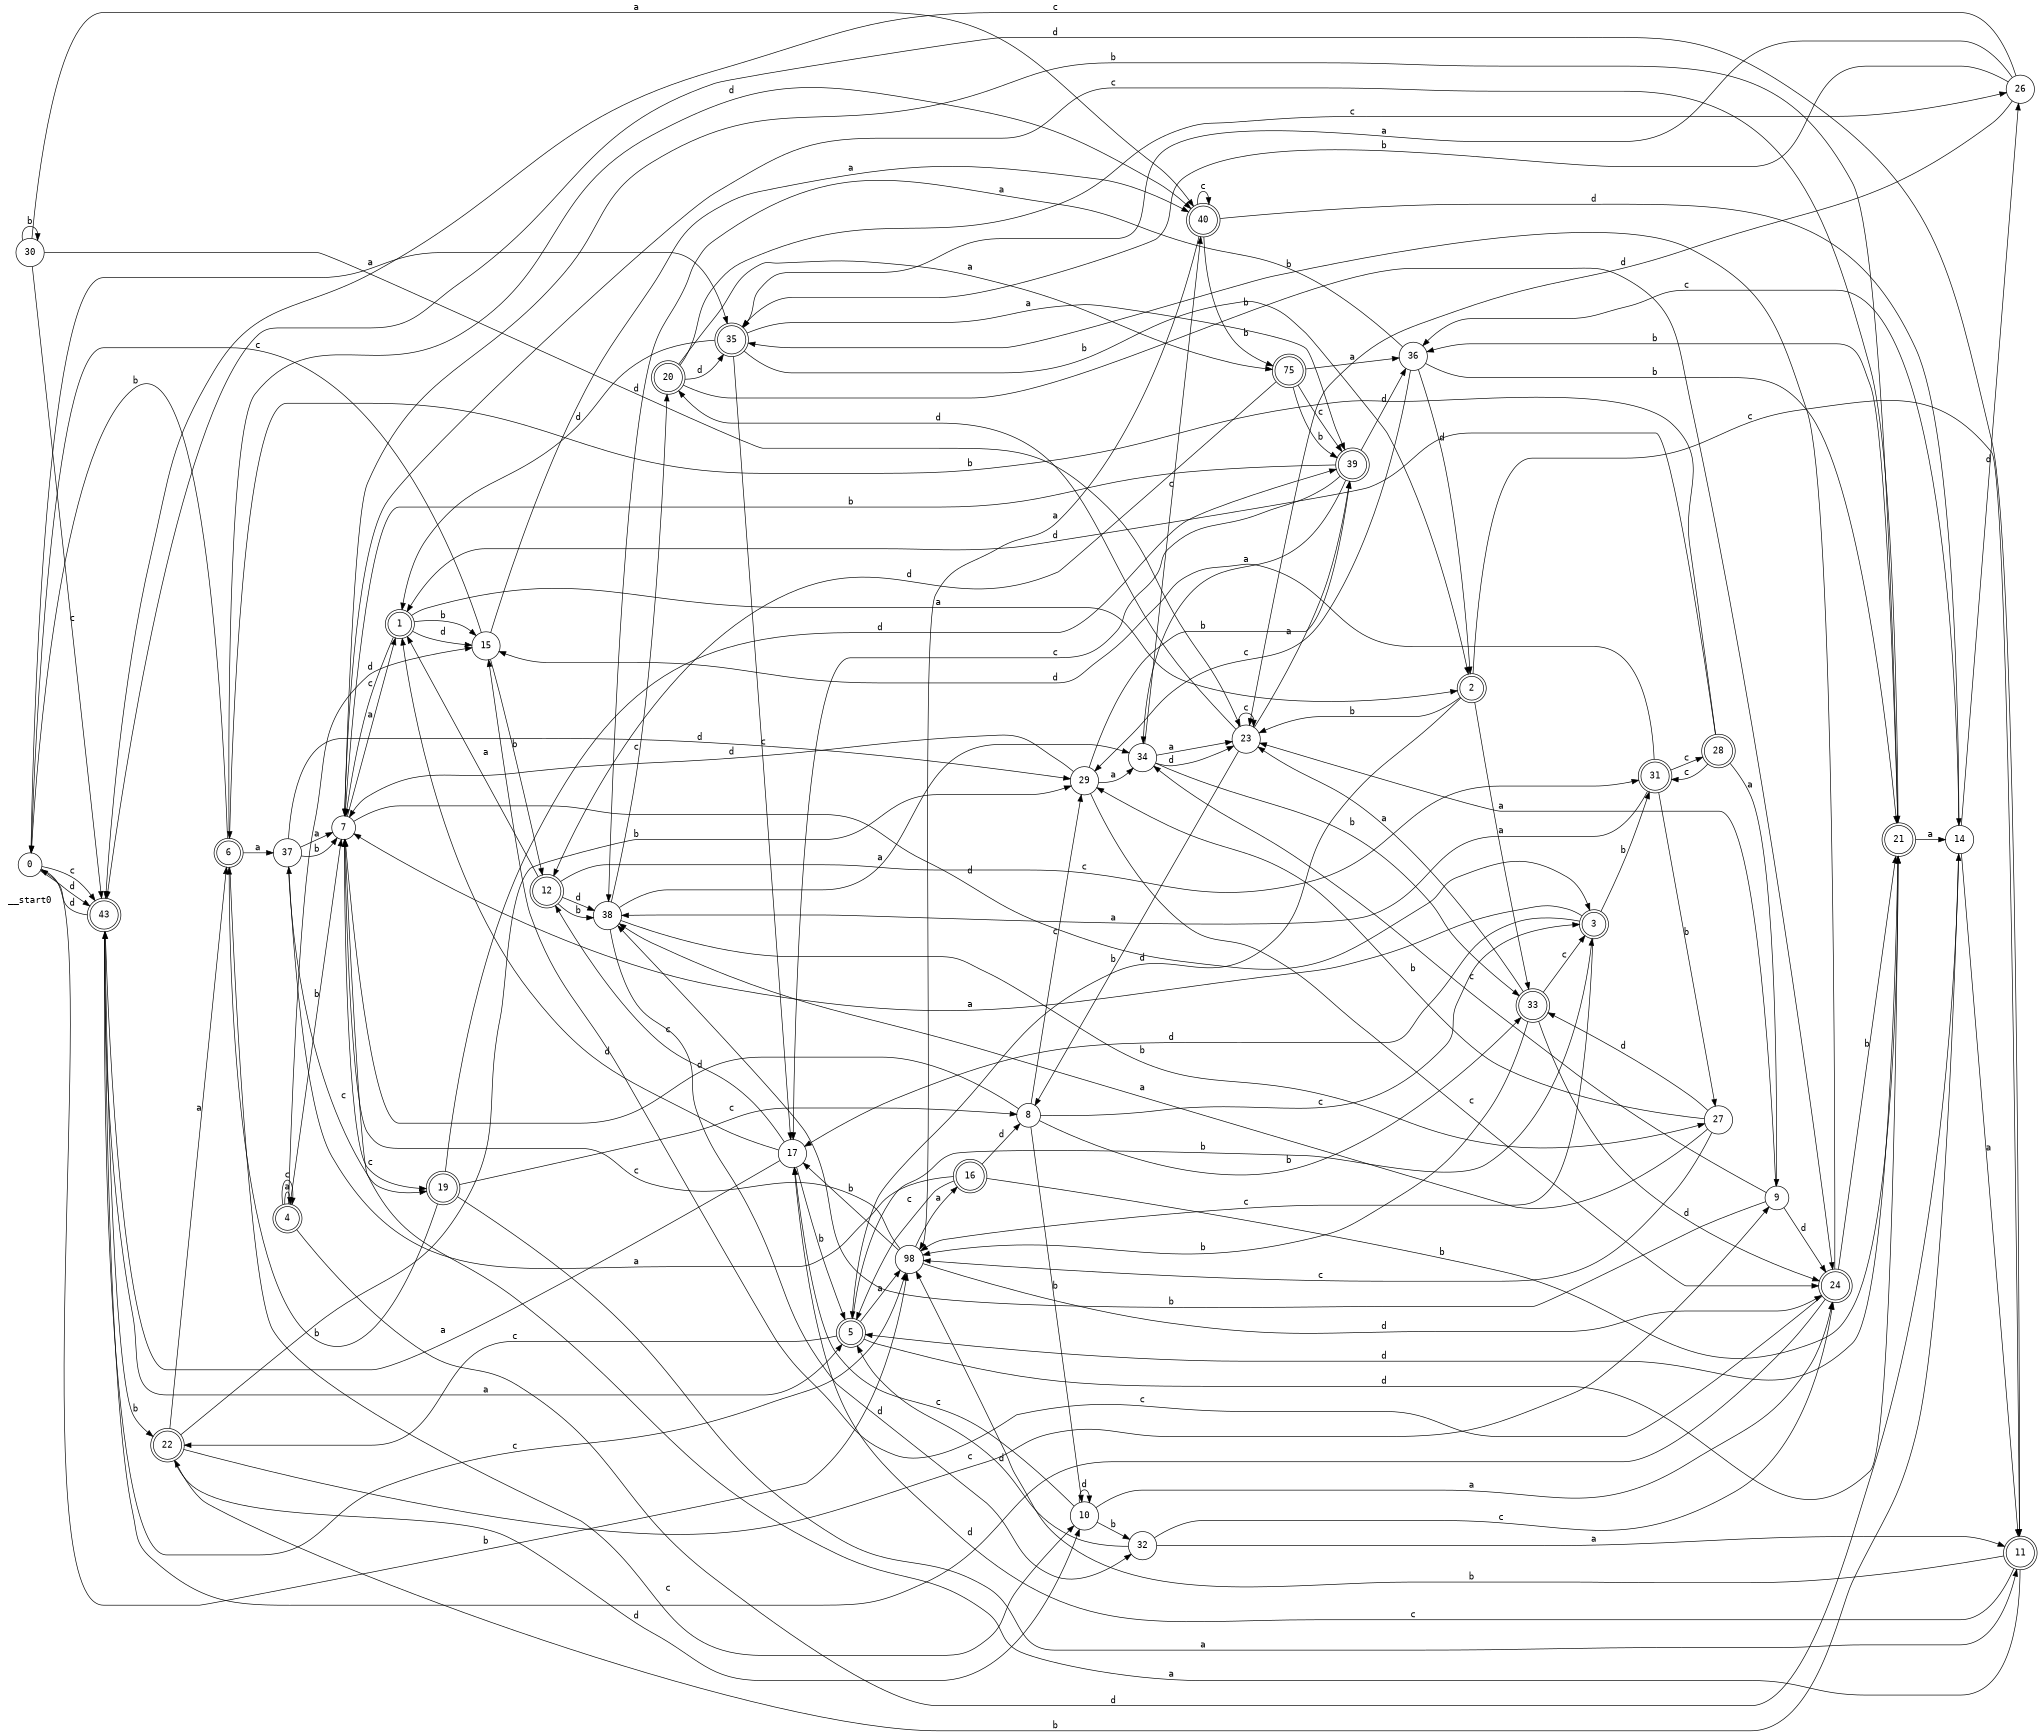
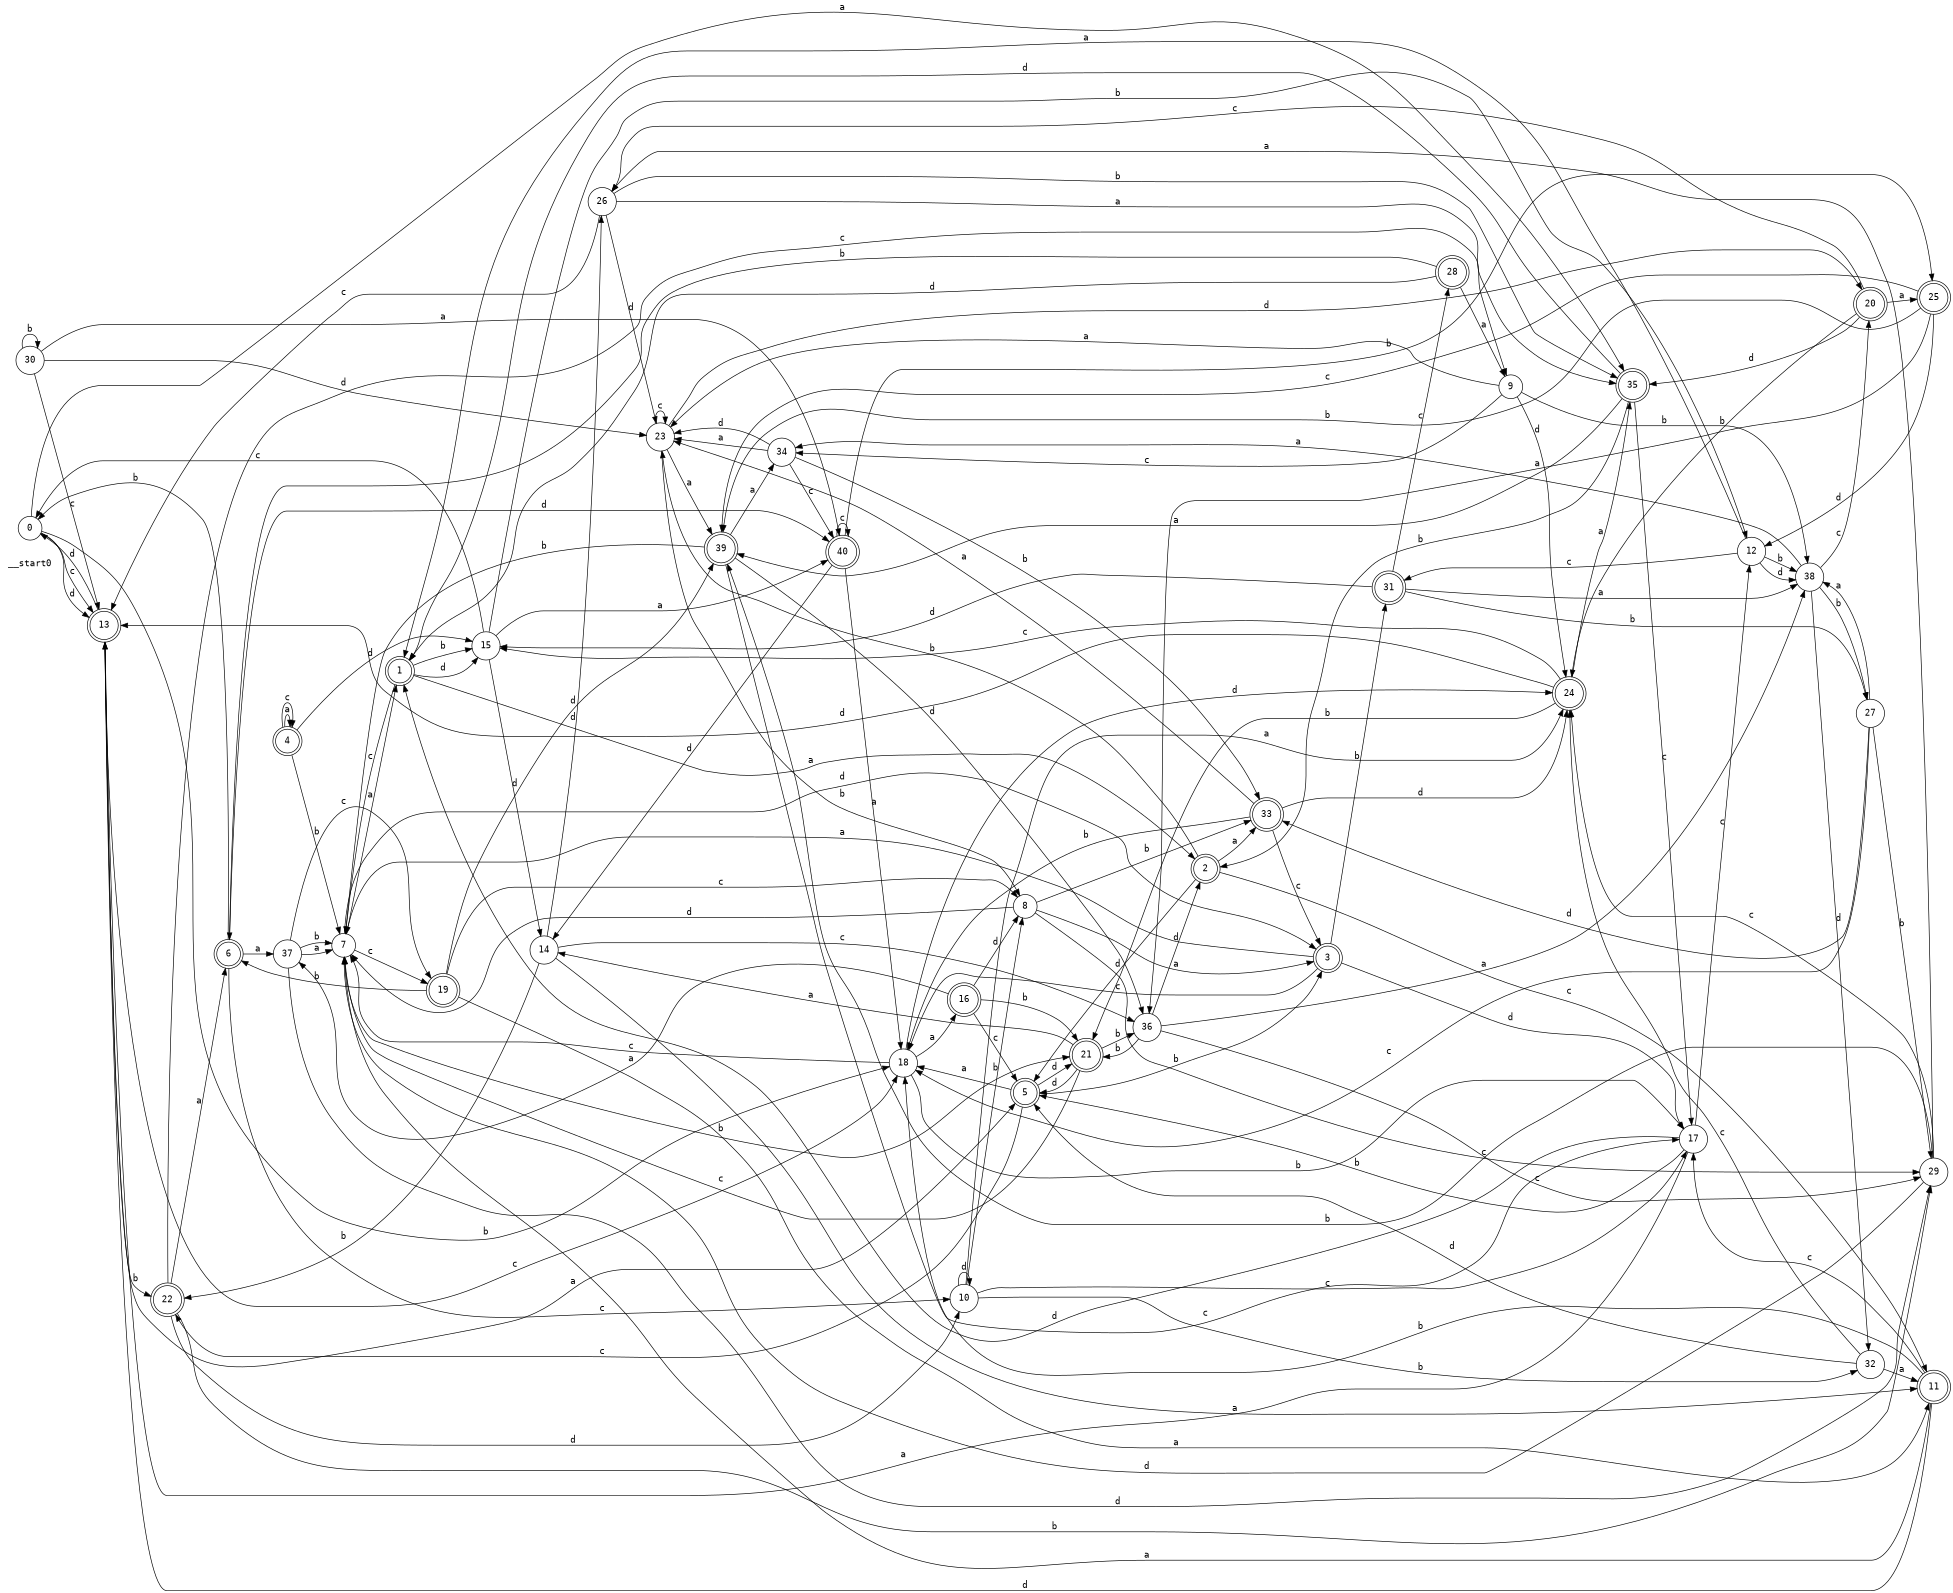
edge "24" -> "35": label "b" -> "a"
node "75": label "75" -> "25"
edge "28" -> "31": removed, label "c"
edge "29" -> "34": now "29" -> "26"
node "12": shape doublecircle -> circle
node "43": label "43" -> "13"
edge "8" -> "3": label "c" -> "a"
node "98": label "98" -> "18"
edge "8" -> "10": reversed
edge "4" -> "14": now "15" -> "14"
